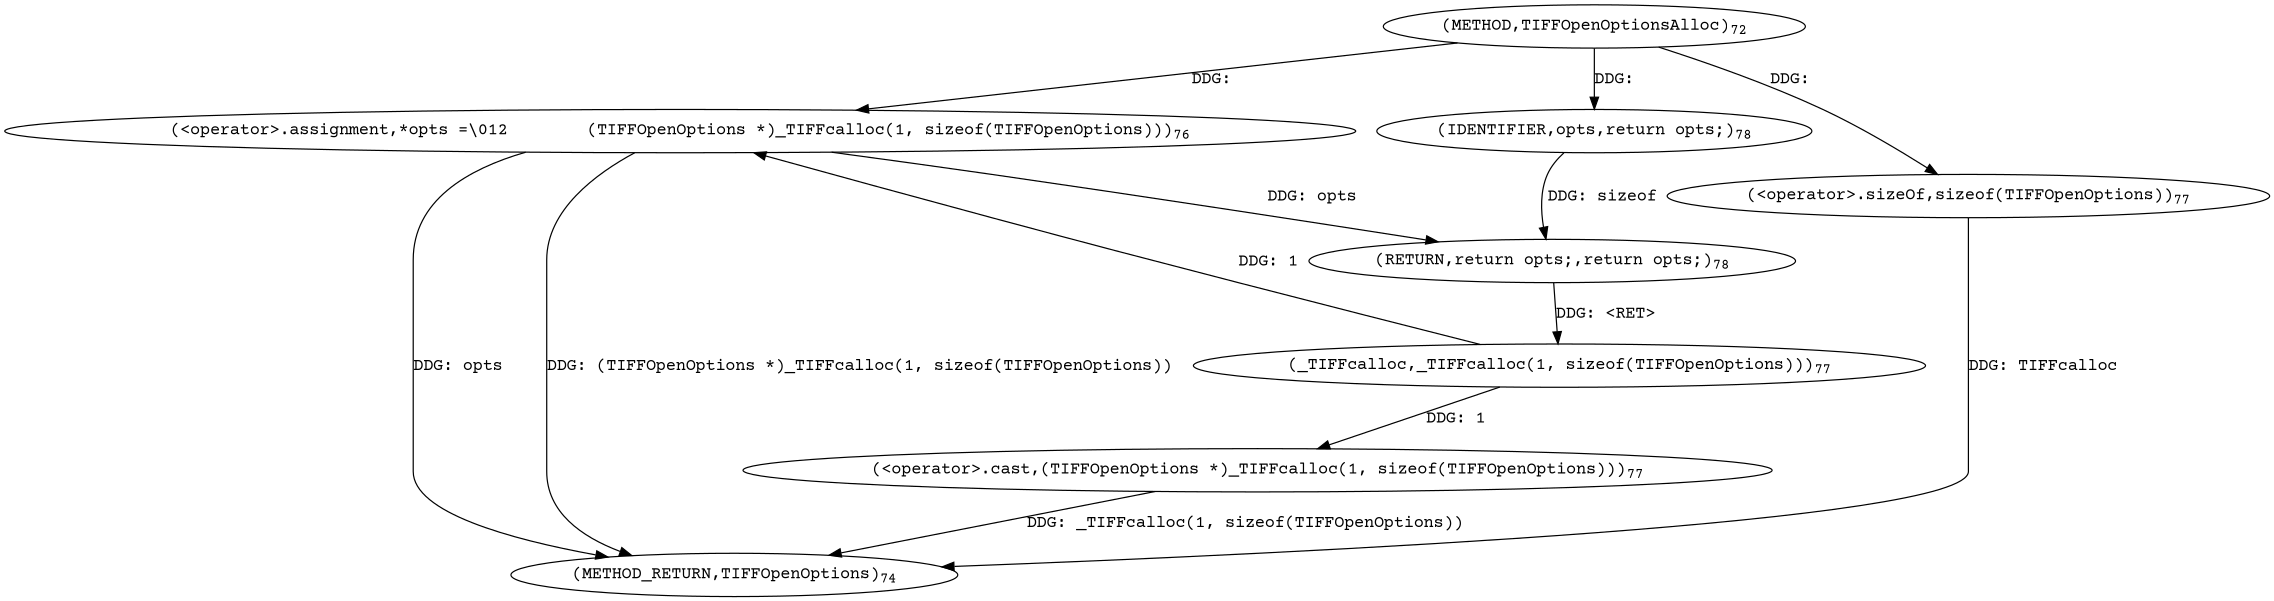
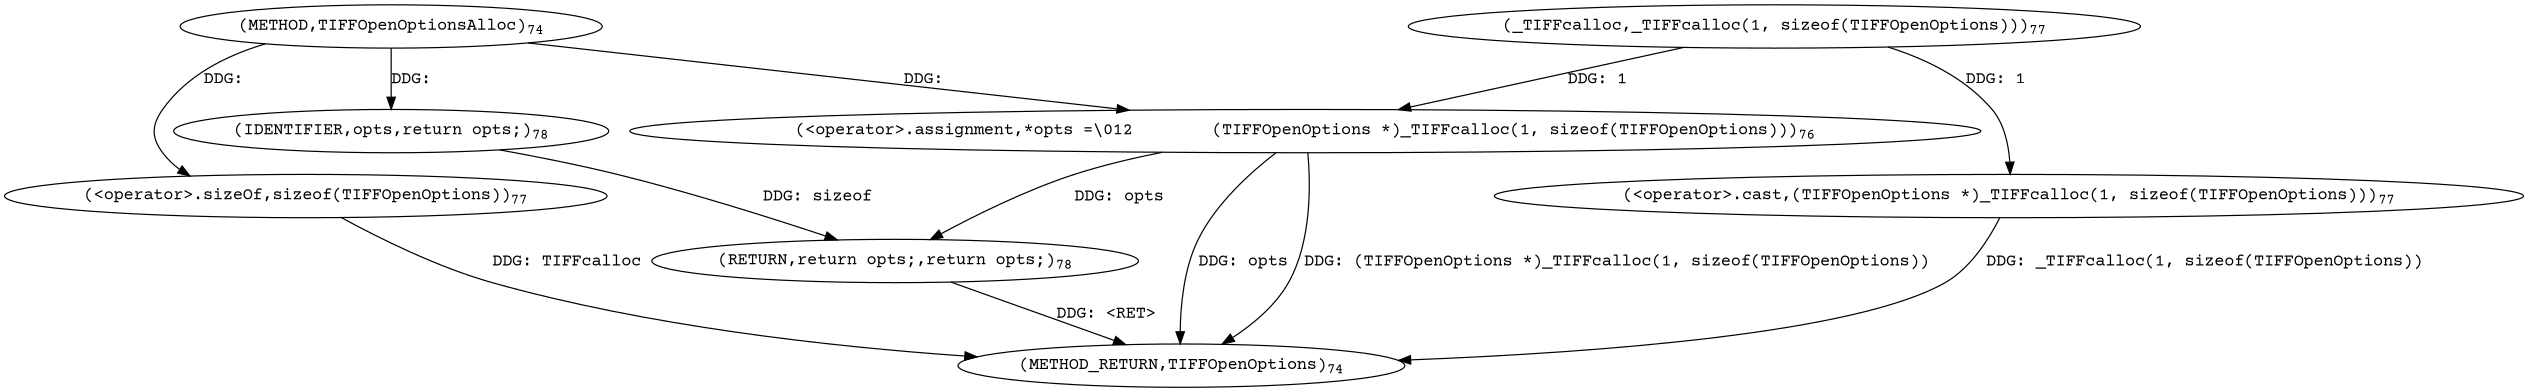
node "(METHOD,TIFFOpenOptionsAlloc)": text "72" -> "74"
edge "(RETURN,return opts;,return opts;)" -> "(_TIFFcalloc,_TIFFcalloc(1, sizeof(TIFFOpenOptions)))": now "(RETURN,return opts;,return opts;)" -> "(METHOD_RETURN,TIFFOpenOptions)"
